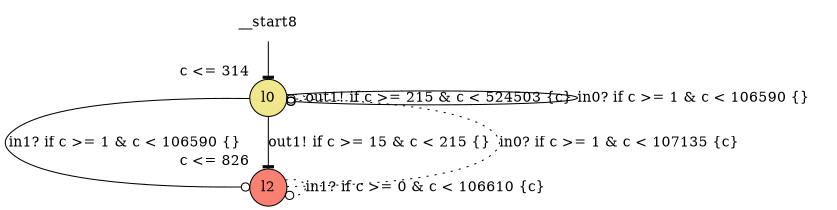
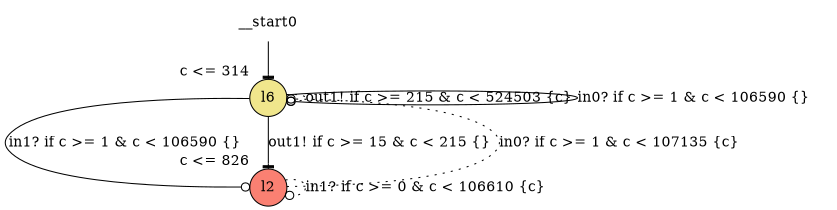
node "__start8": label "__start8" -> "__start0"
node "l0 c <= 314": label "l0 c <= 314" -> "l6 c <= 314"
